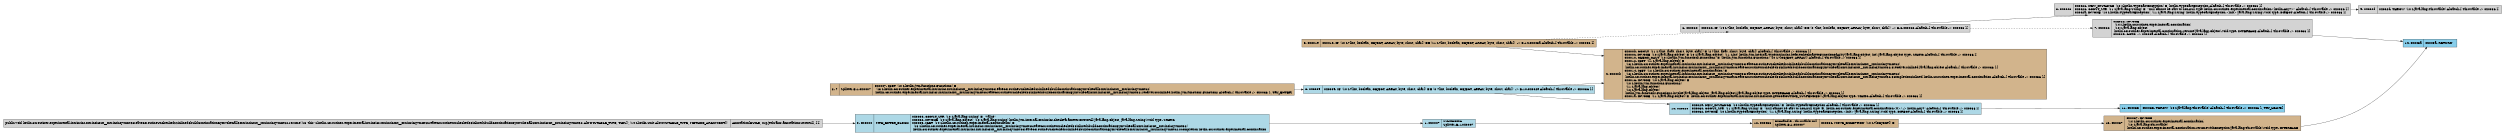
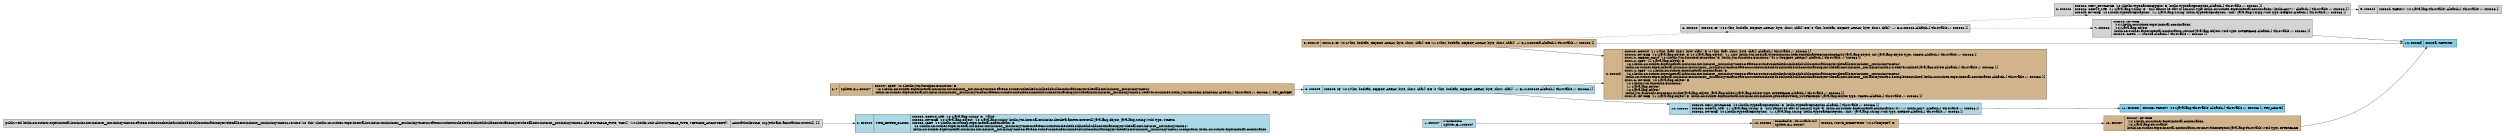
edge "6: 0x0020" -> "8: 0x0026": style solid -> dashed
edge "5: 0x001e" -> "14: 0x003a": added
edge "0: 0x0000" -> "1: 0x0007": removed
